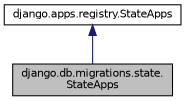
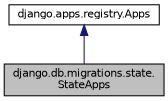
node "django.apps.registry.StateApps": label "django.apps.registry.StateApps" -> "django.apps.registry.Apps"
